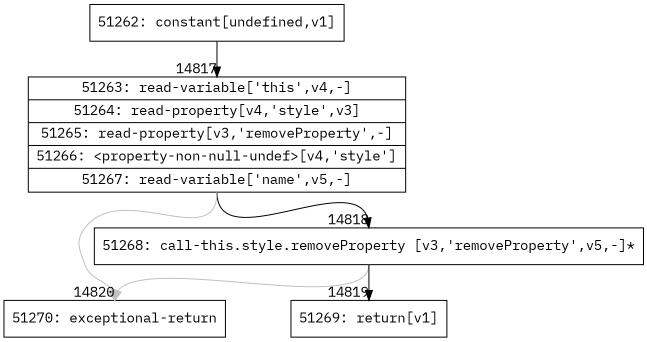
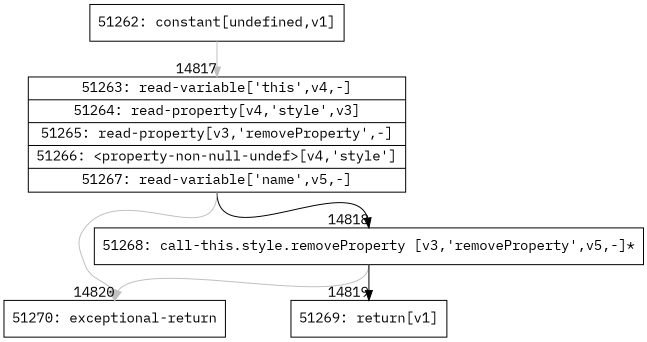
edge "51262: constant[undefined,v1]" -> "51263: read-variable['this',v4,-]": color black -> gray
